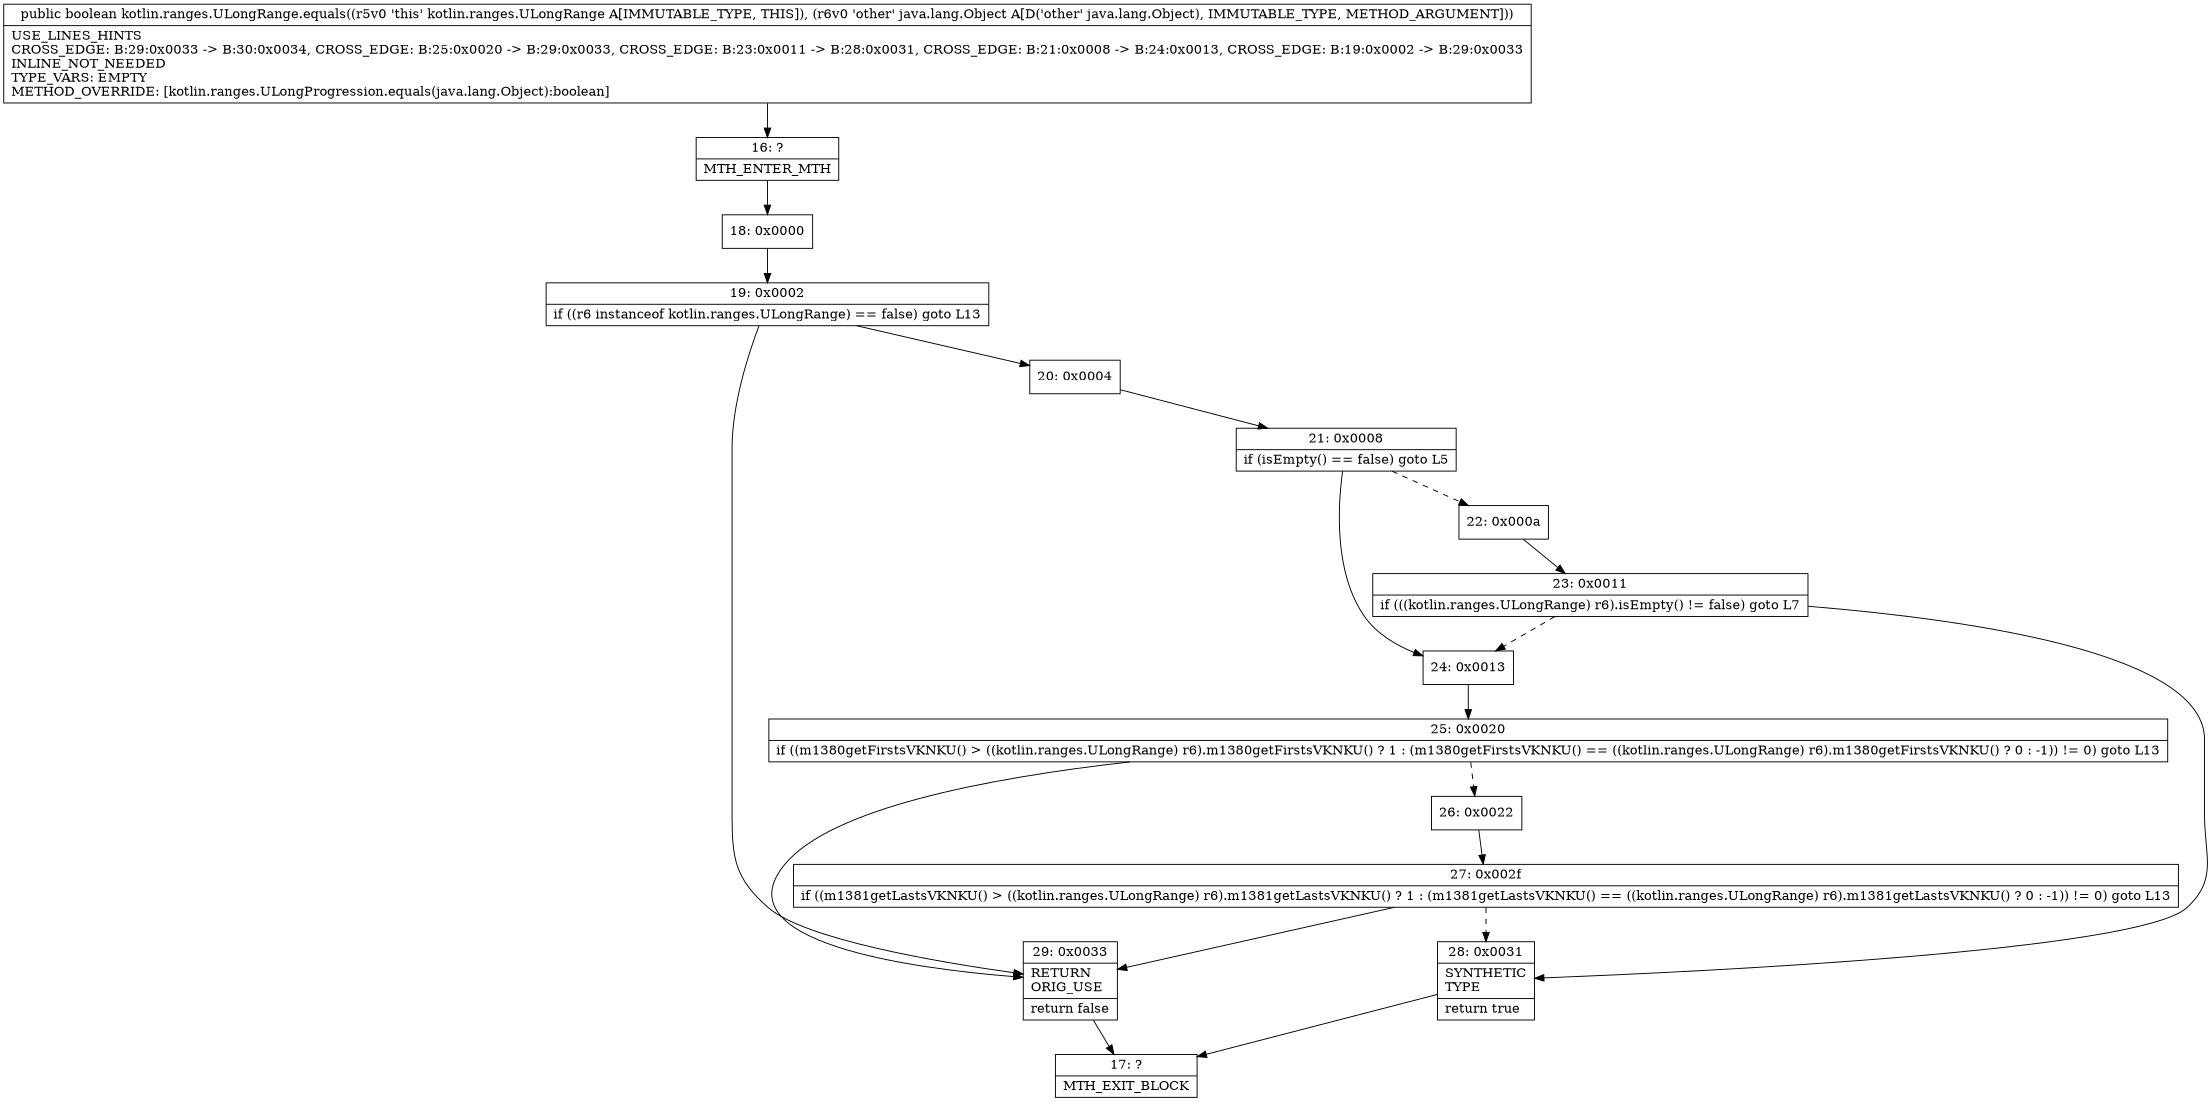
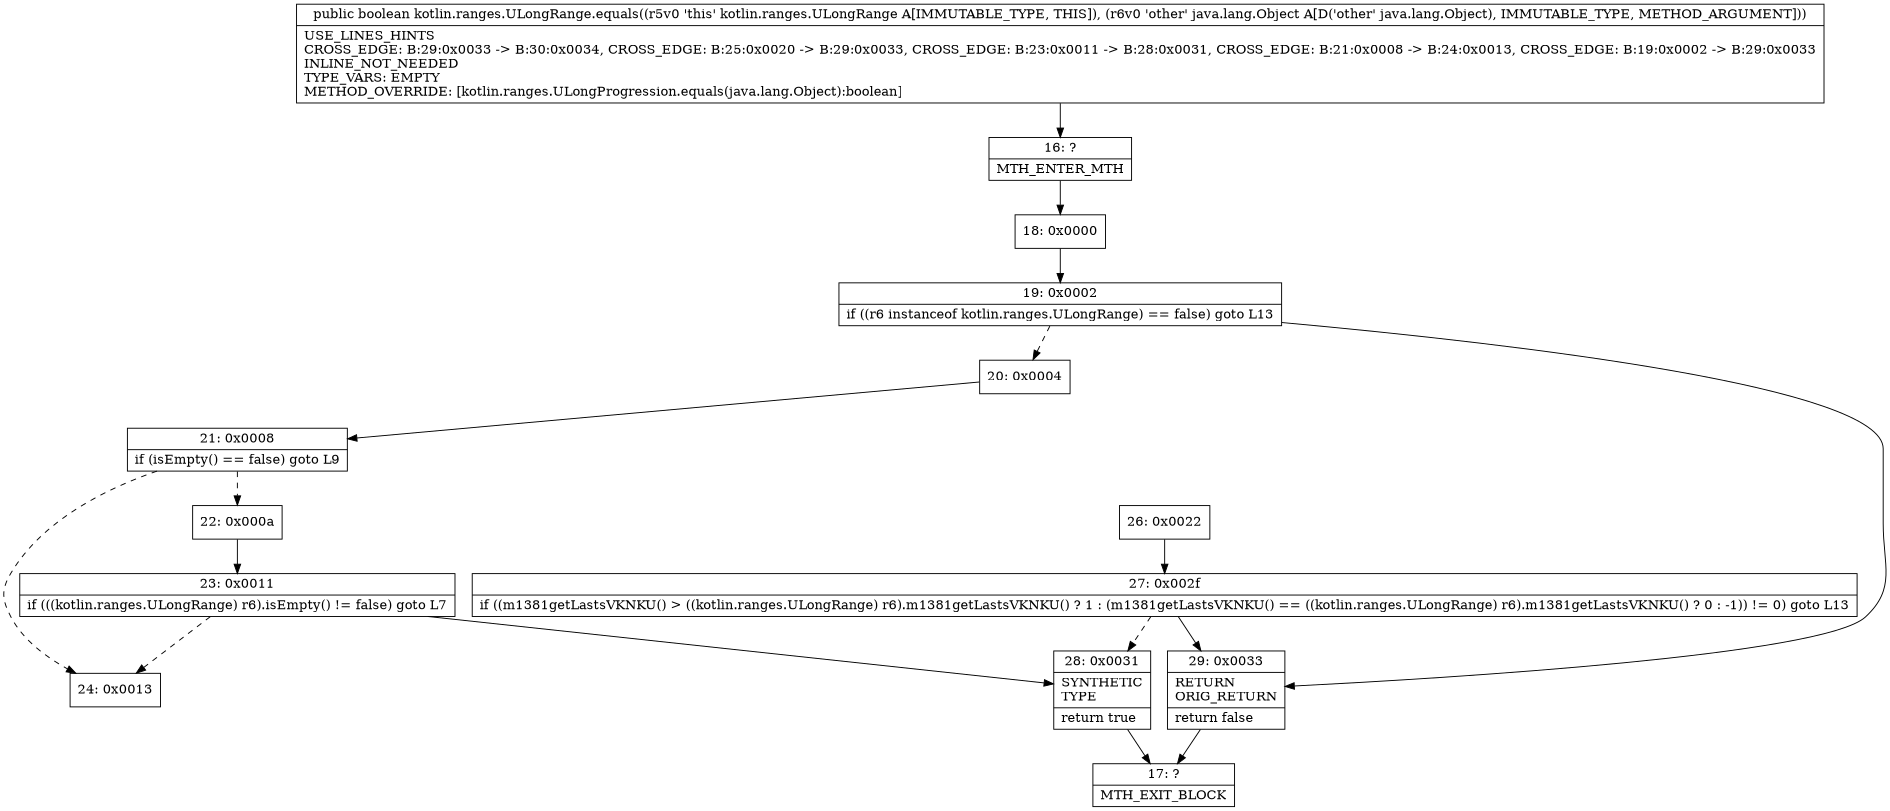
edge "19: 0x0002" -> "20: 0x0004": style solid -> dashed
node "21: 0x0008": text "if (isEmpty() == false) goto L5" -> "if (isEmpty() == false) goto L9"
edge "21: 0x0008" -> "24: 0x0013": style solid -> dashed
node "25: 0x0020": removed
node "29: 0x0033": text "ORIG_USE" -> "ORIG_RETURN"
